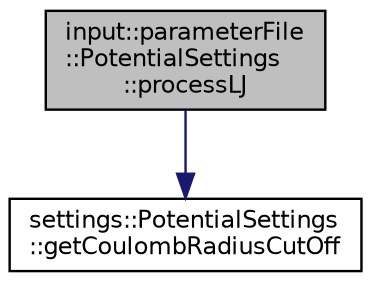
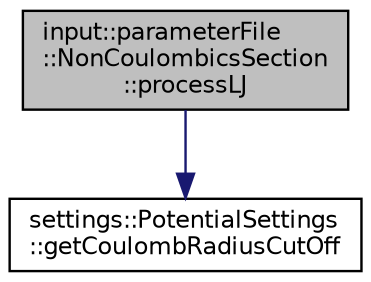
node "input::parameterFile ::PotentialSettings ::processLJ": label "input::parameterFile ::PotentialSettings ::processLJ" -> "input::parameterFile ::NonCoulombicsSection ::processLJ"
